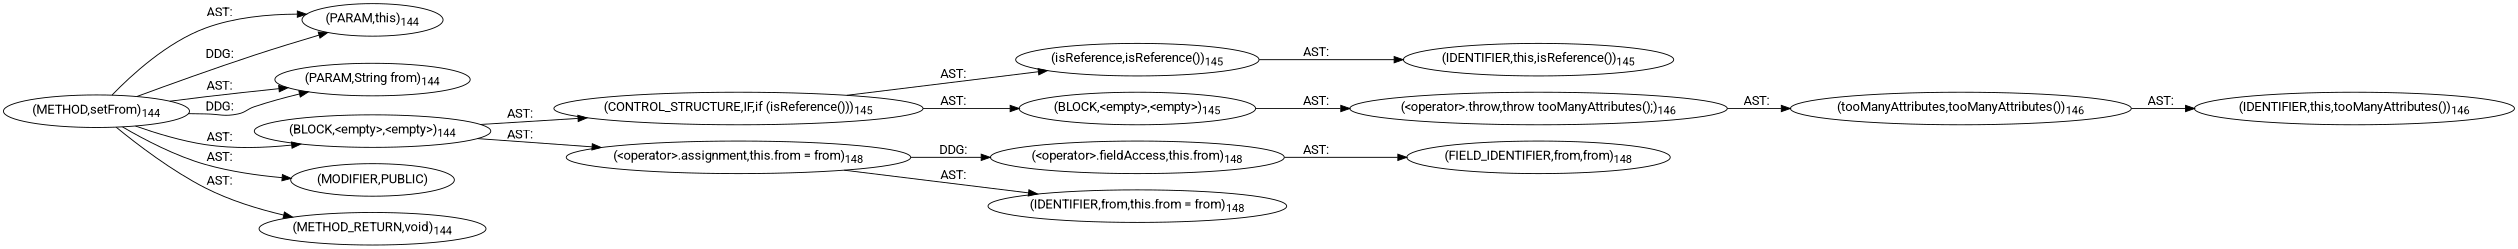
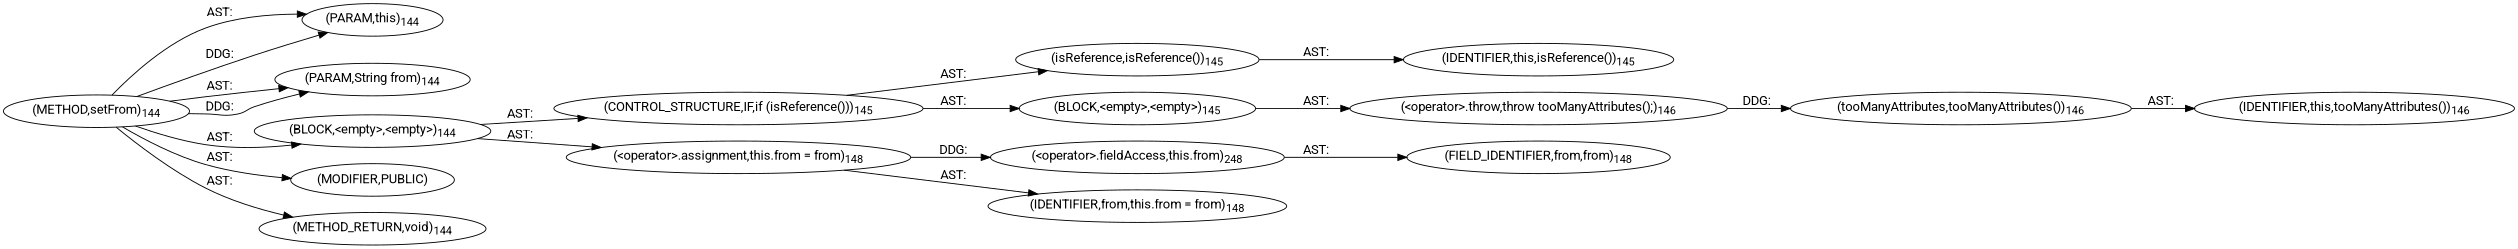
edge "(<operator>.throw,throw tooManyAttributes();)" -> "(tooManyAttributes,tooManyAttributes())": label "AST: " -> "DDG: "
node "(<operator>.fieldAccess,this.from)": text "148" -> "248"
